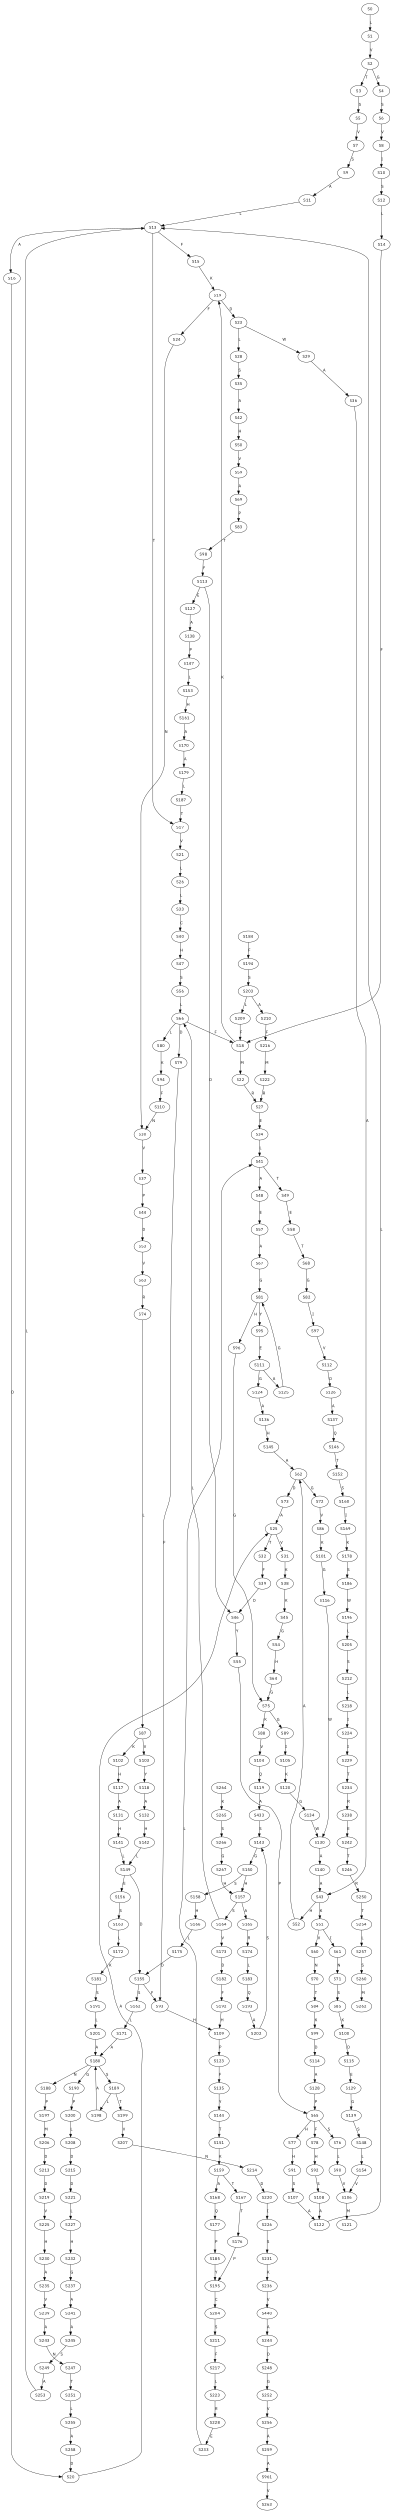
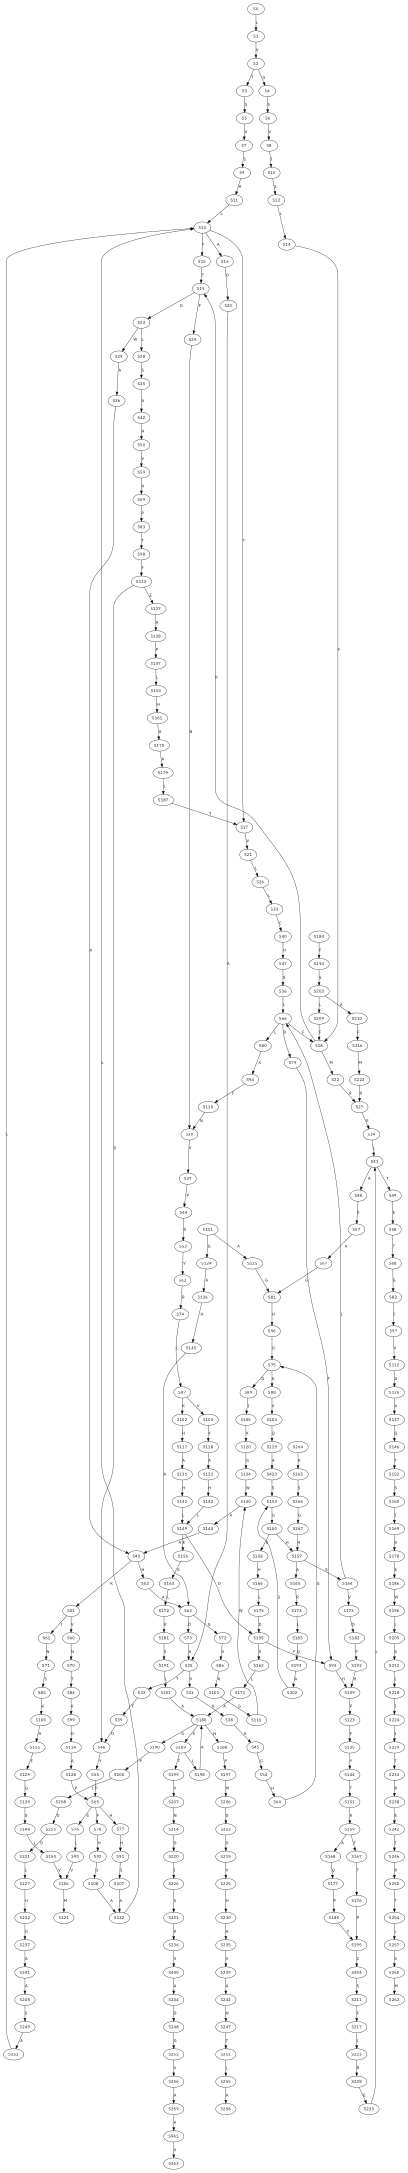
edge "S15" -> "S19": label "K" -> "T"
node "S95": removed
edge "S258" -> "S20": removed, label "D"
